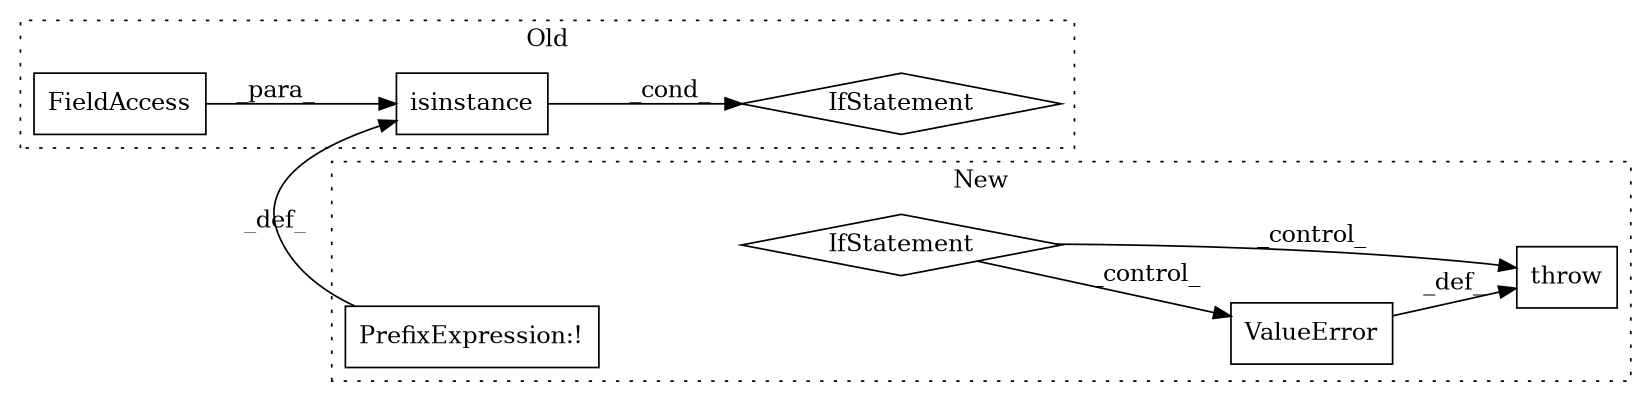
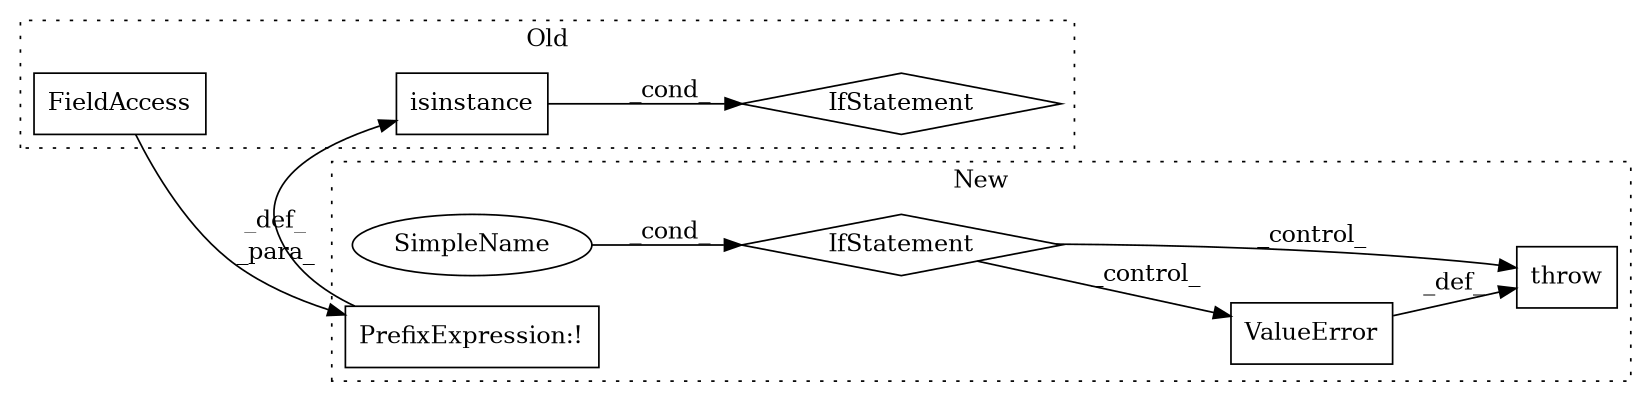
edge "FieldAccess" -> "isinstance": now "FieldAccess" -> "PrefixExpression:!"
node "SimpleName": added
